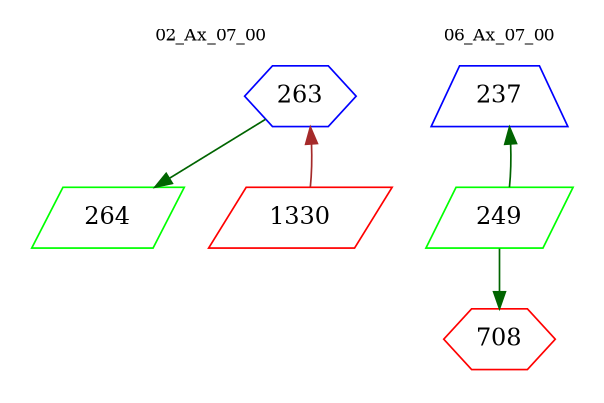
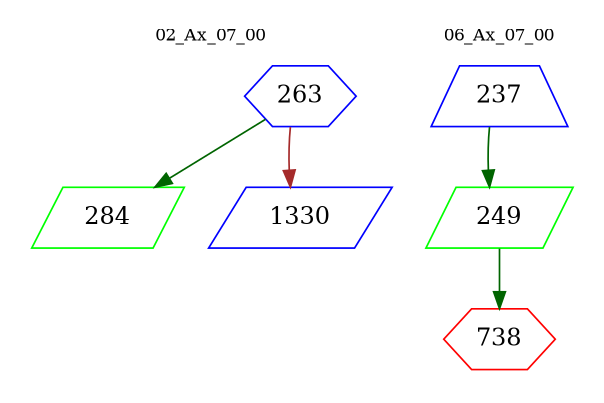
edge "1330" -> "263": reversed
edge "249" -> "237": reversed
node "264": label "264" -> "284"
node "1330": color red -> blue
node "708": label "708" -> "738"
